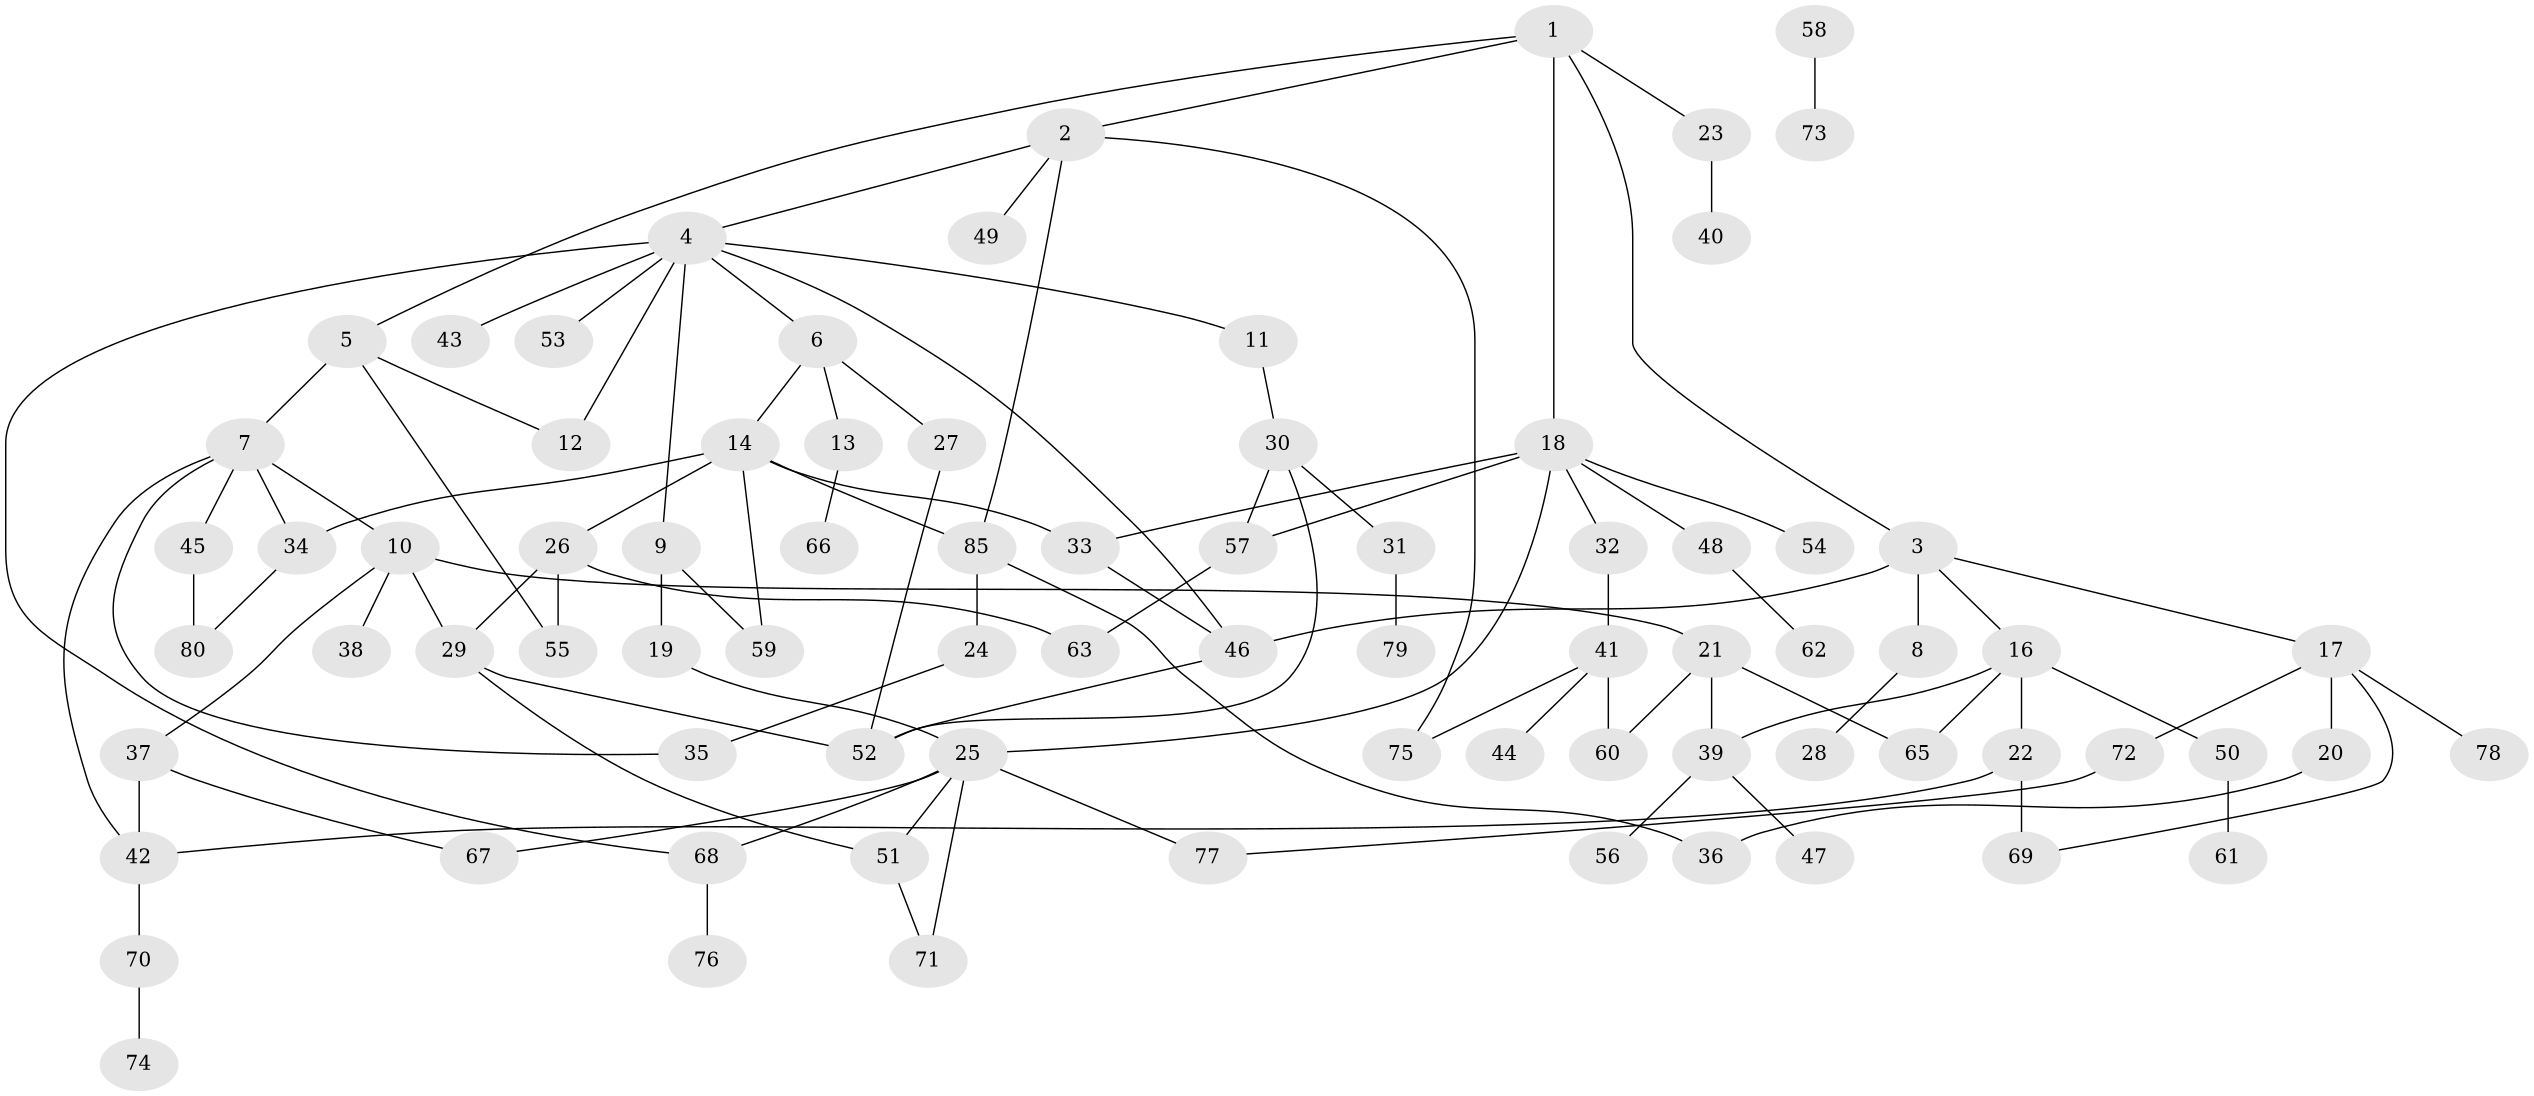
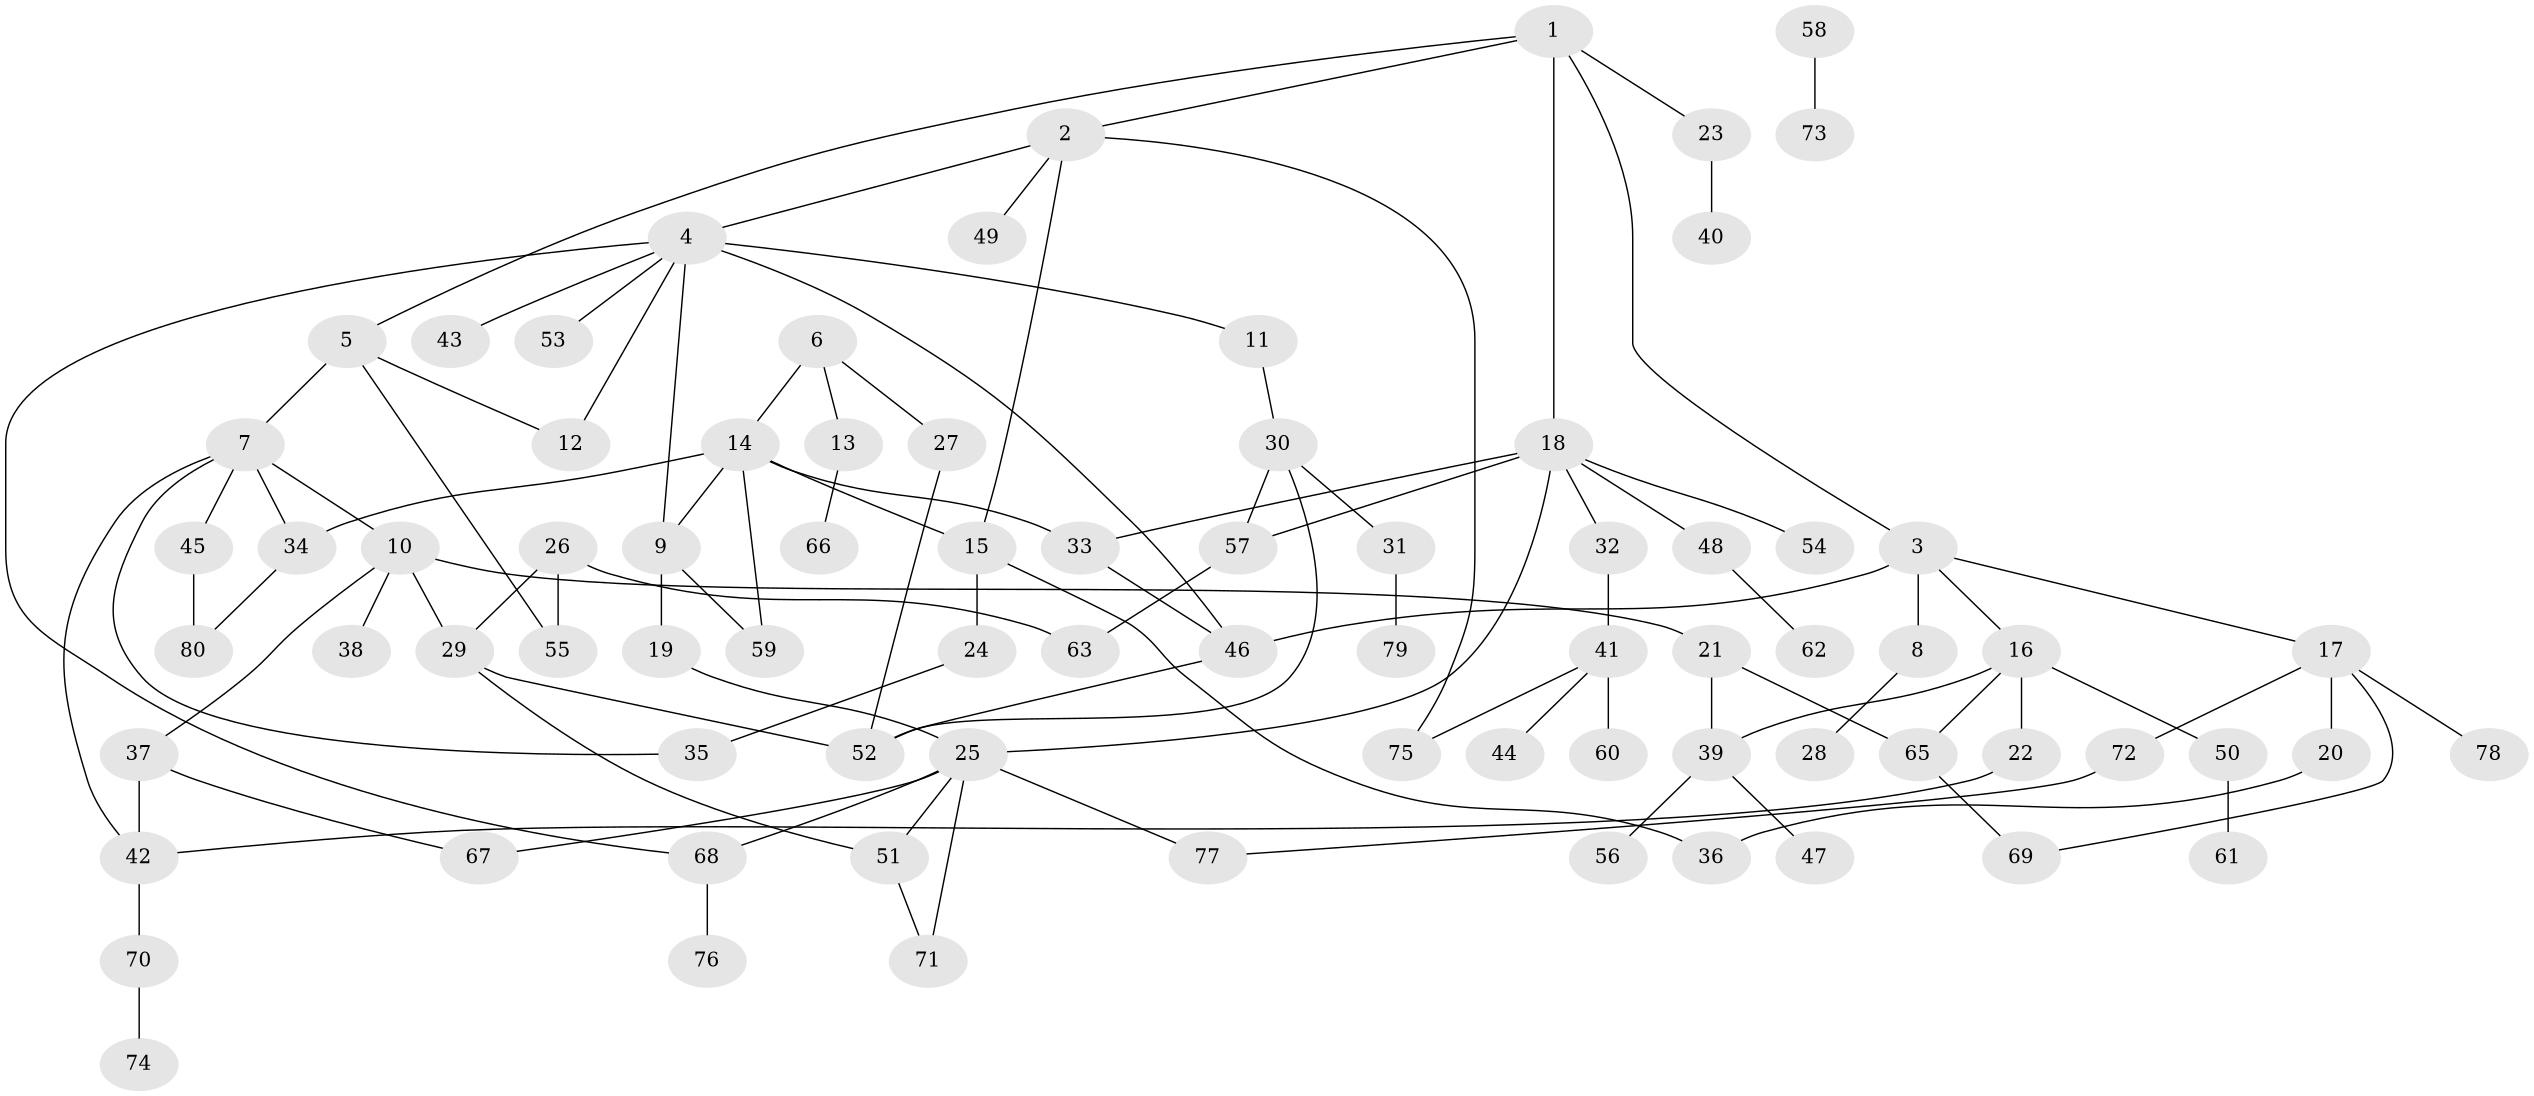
edge "4" -- "6": removed
edge "14" -- "26": now "14" -- "9"
node "85": label "85" -> "15"
edge "21" -- "60": removed
edge "22" -- "69": now "65" -- "69"
